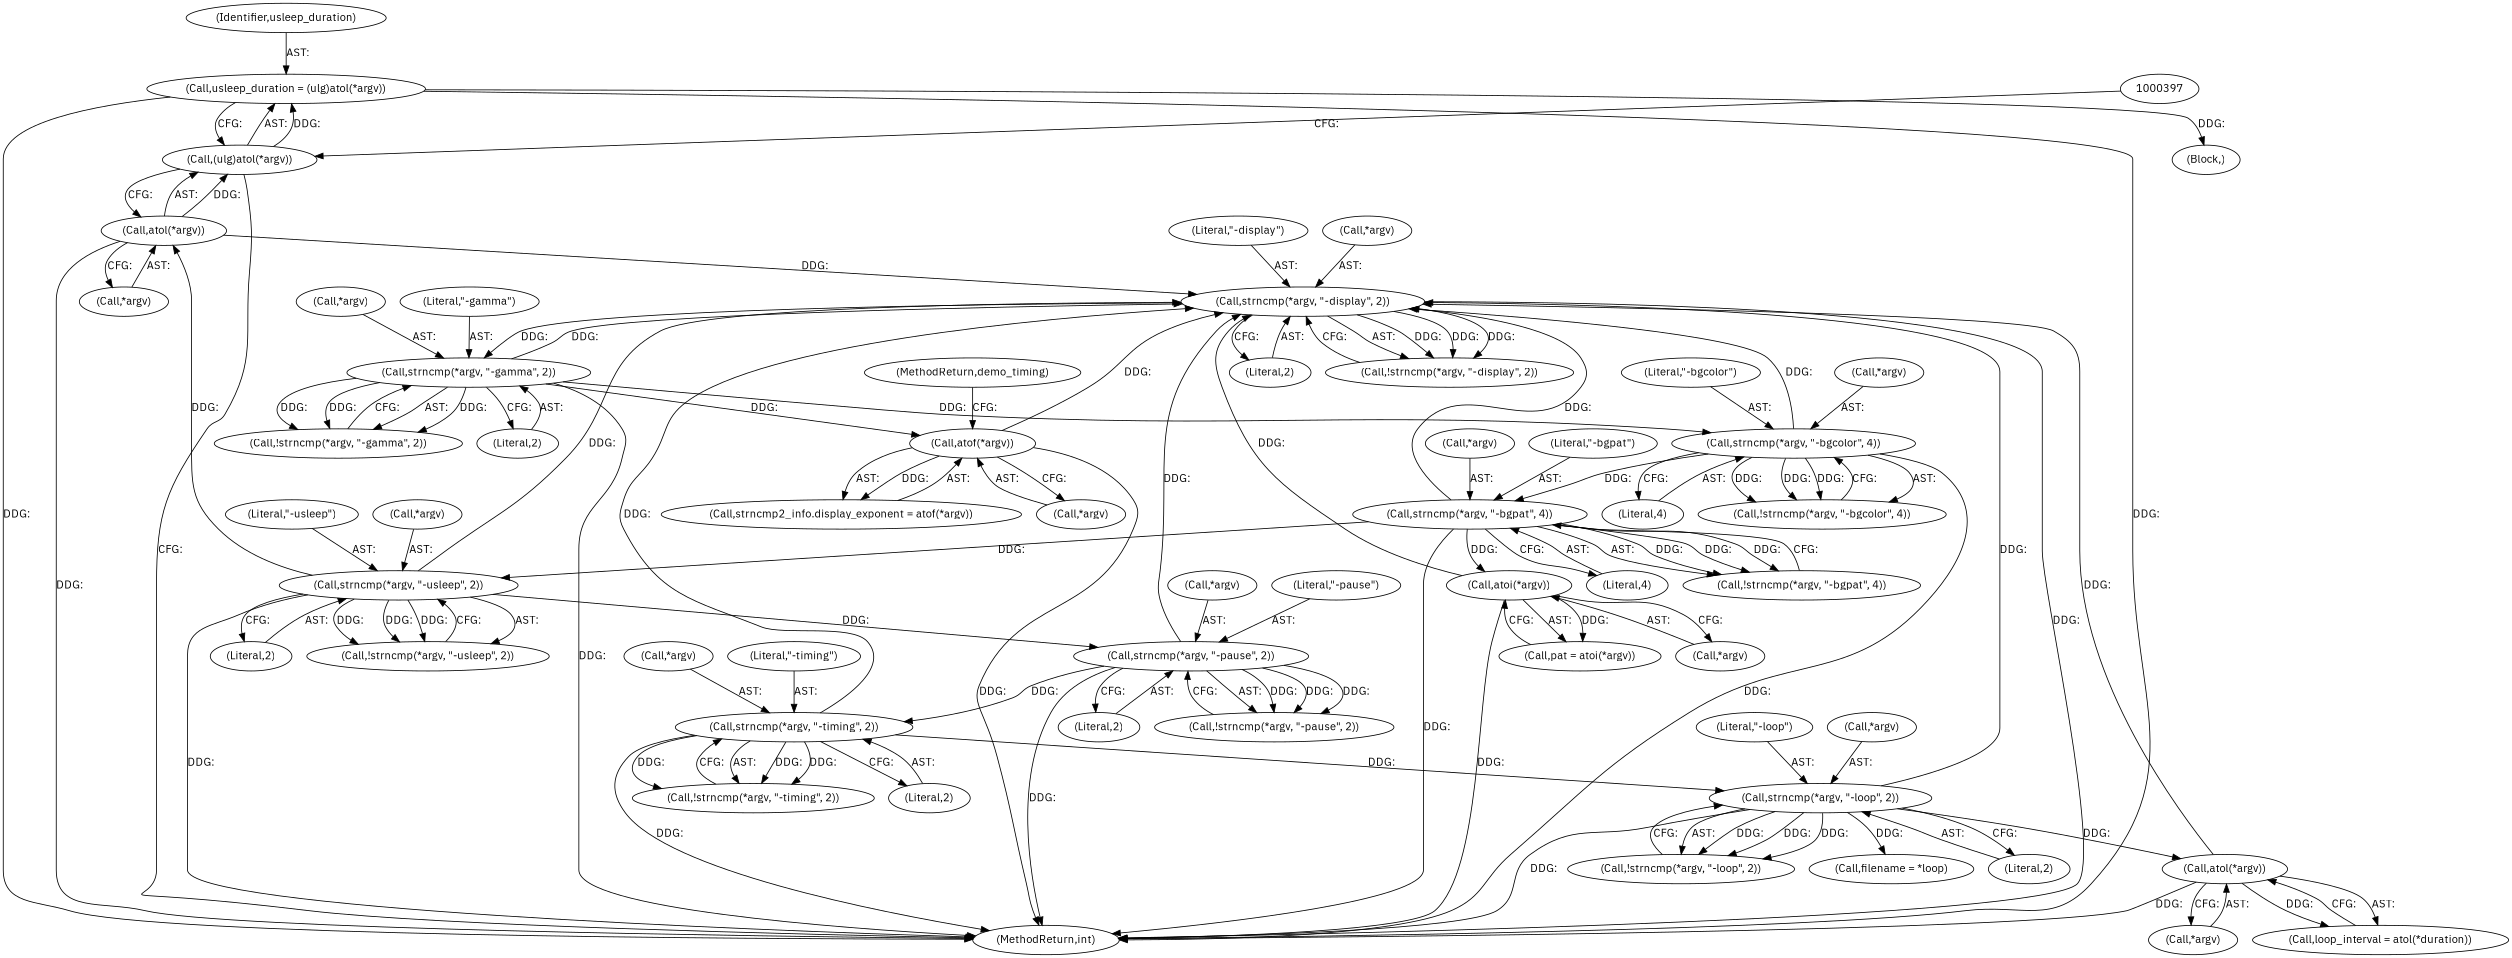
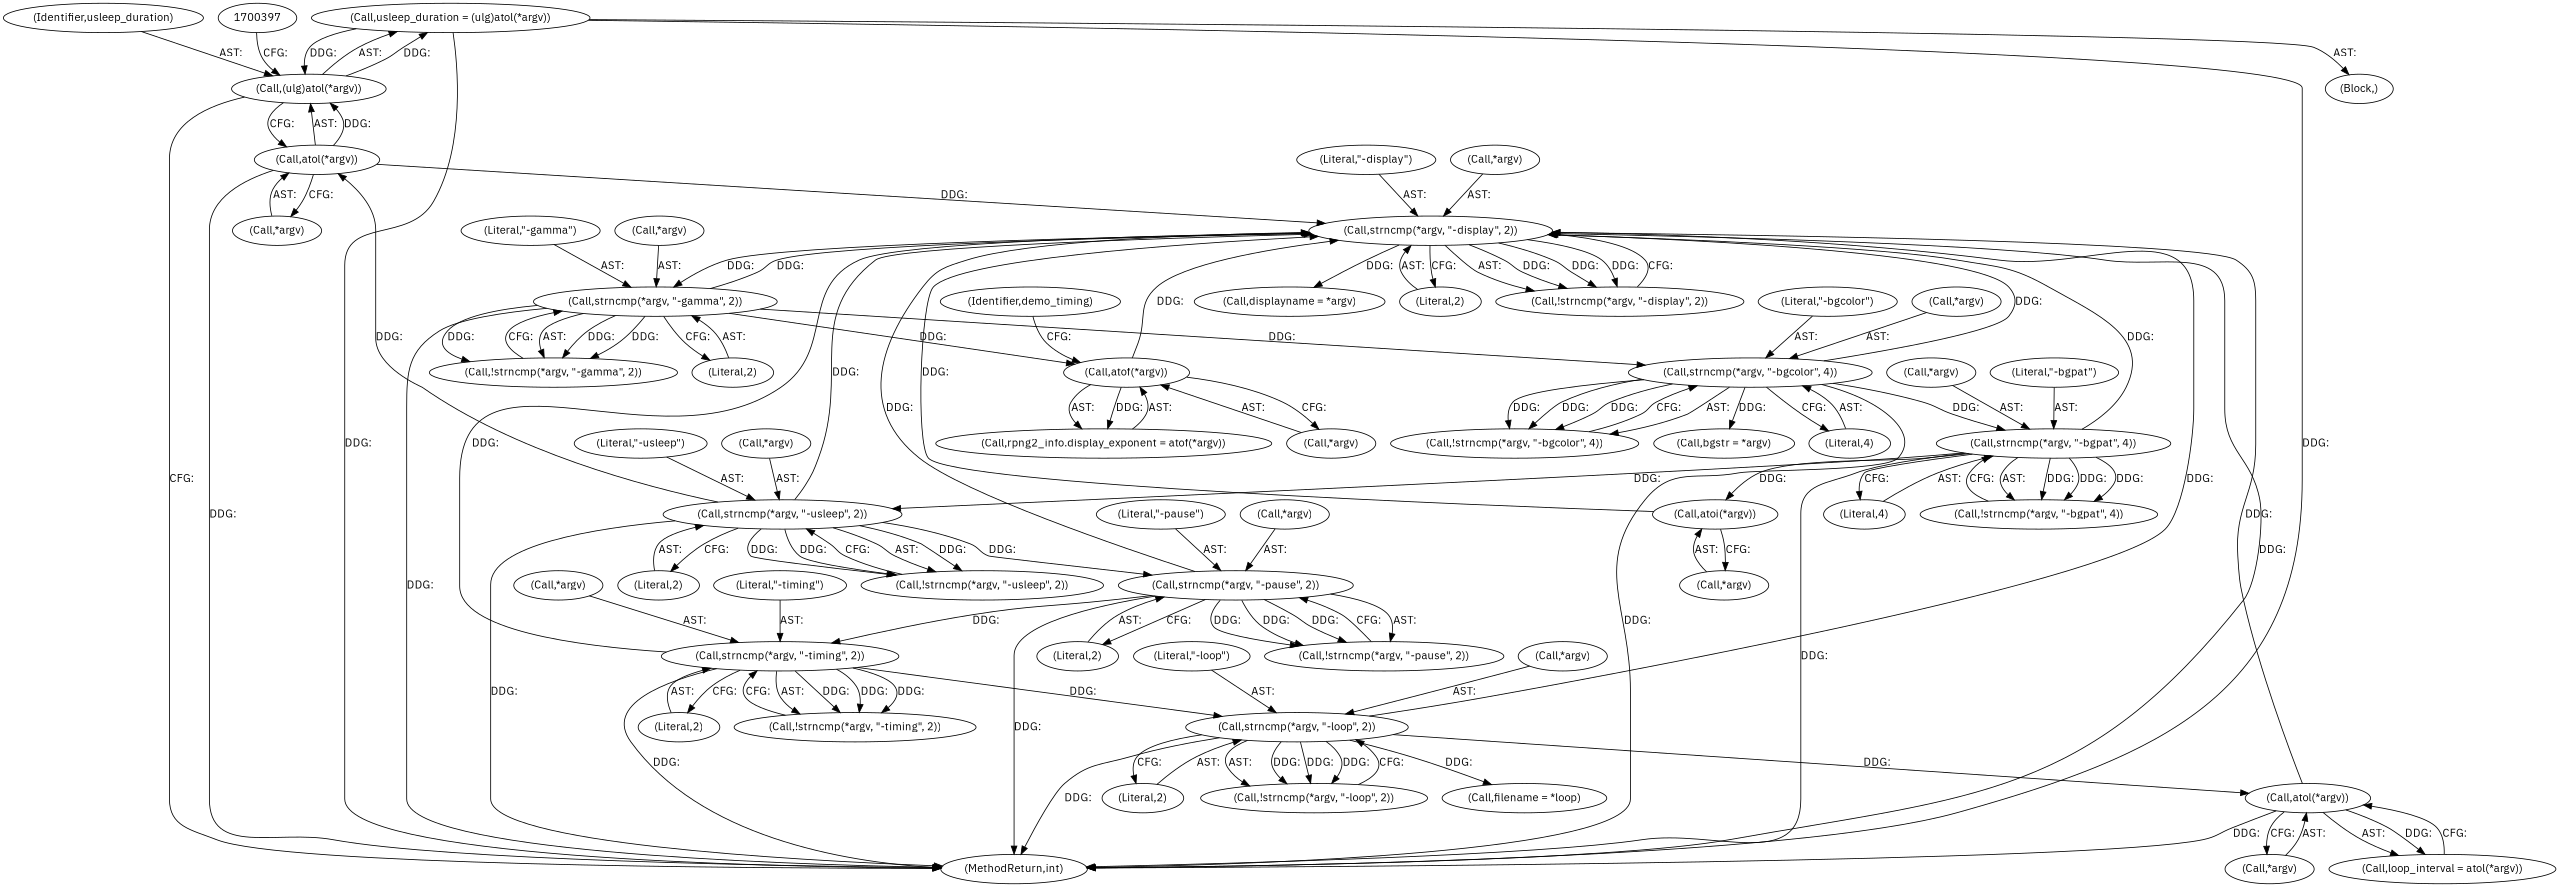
edge "(Identifier,usleep_duration)" -> "(Call,usleep_duration = (ulg)atol(*argv))": now "(Identifier,usleep_duration)" -> "(Call,(ulg)atol(*argv))"
node "1000397": label "1000397" -> "1700397"
edge "(Call,usleep_duration = (ulg)atol(*argv))" -> "(Call,(ulg)atol(*argv))": label "CFG: " -> "DDG: "
edge "(Call,usleep_duration = (ulg)atol(*argv))" -> "(Block,)": label "DDG: " -> "AST: "
node "(Call,displayname = *argv)": added
node "(MethodReturn,demo_timing)": label "(MethodReturn,demo_timing)" -> "(Identifier,demo_timing)"
node "(Call,bgstr = *argv)": added
node "(Call,strncmp2_info.display_exponent = atof(*argv))": label "(Call,strncmp2_info.display_exponent = atof(*argv))" -> "(Call,rpng2_info.display_exponent = atof(*argv))"
edge "(Call,atof(*argv))" -> "(MethodReturn,int)": removed, label "DDG:"
node "(Call,pat = atoi(*argv))": removed
edge "(Call,atoi(*argv))" -> "(MethodReturn,int)": removed, label "DDG:"
node "(Call,loop_interval = atol(*duration))": label "(Call,loop_interval = atol(*duration))" -> "(Call,loop_interval = atol(*argv))"
